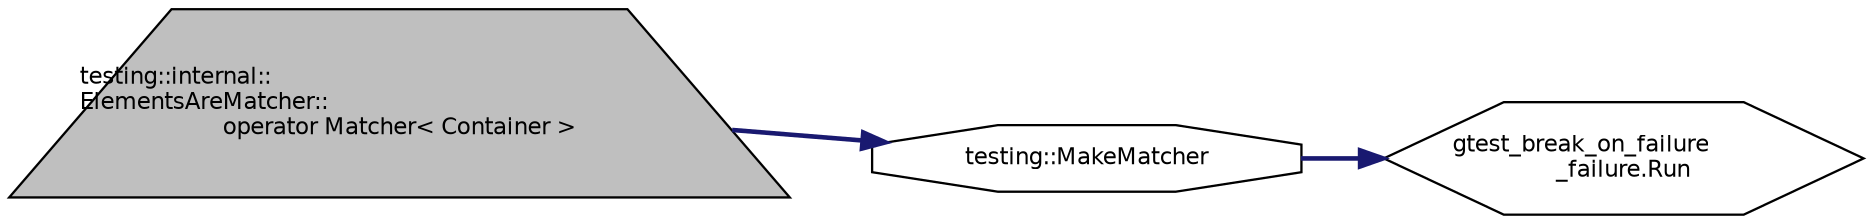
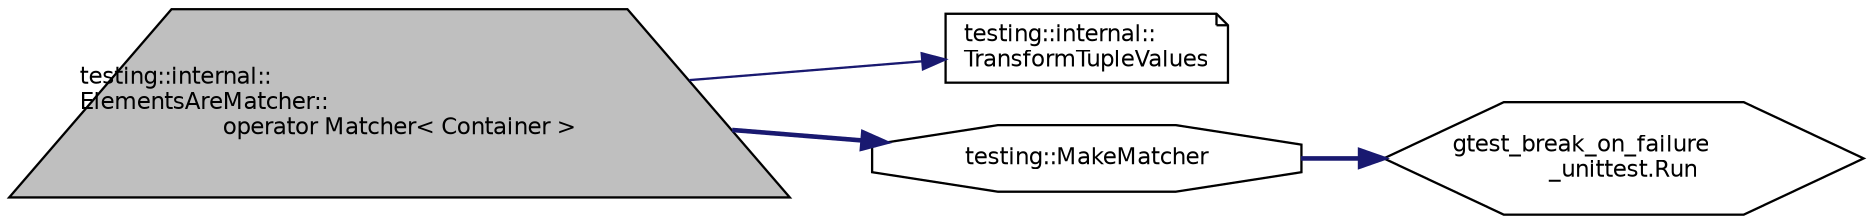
node "testing::internal:: TransformTupleValues": added
node "gtest_break_on_failure _failure.Run": label "gtest_break_on_failure _failure.Run" -> "gtest_break_on_failure _unittest.Run"
